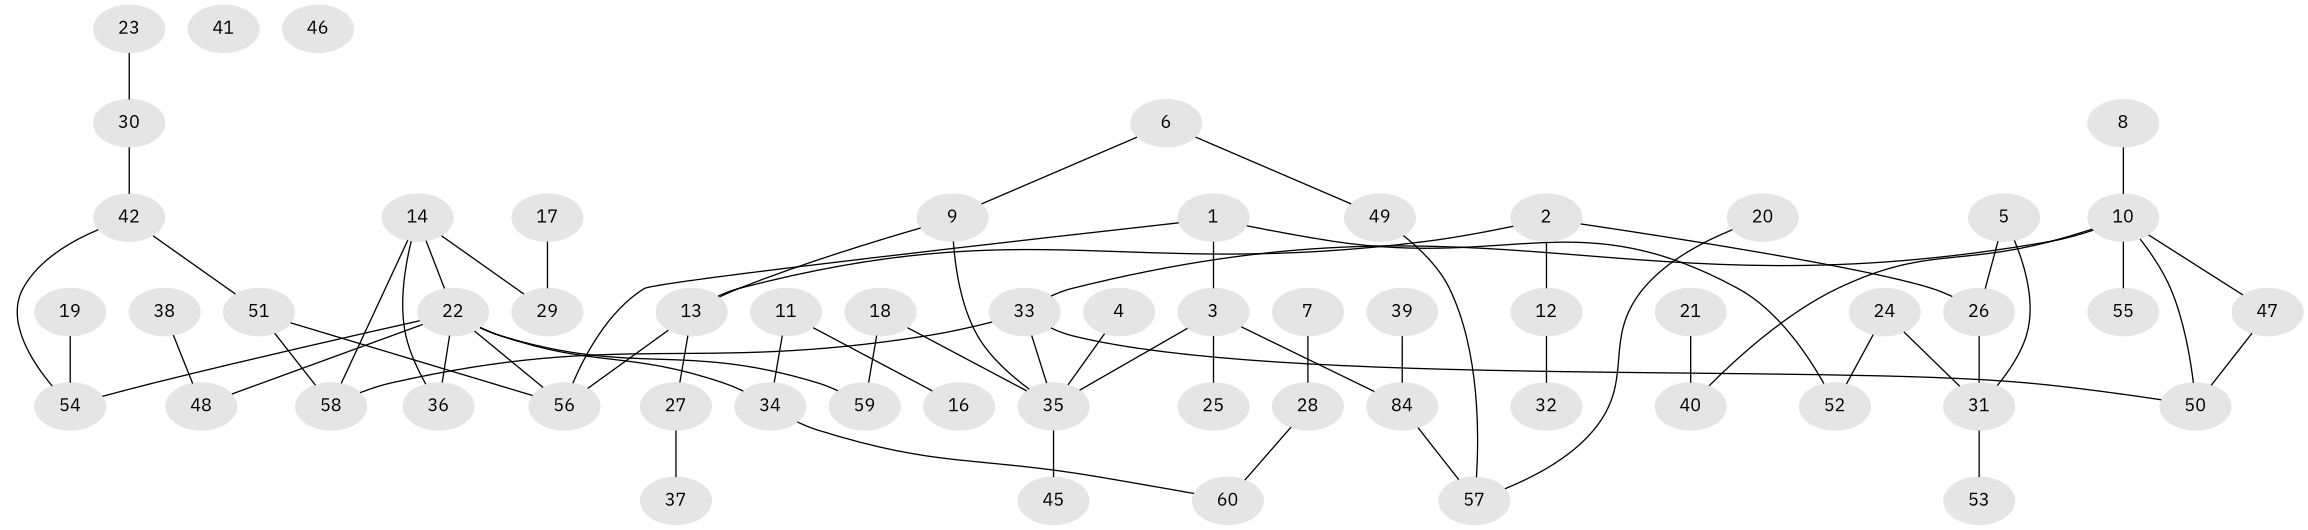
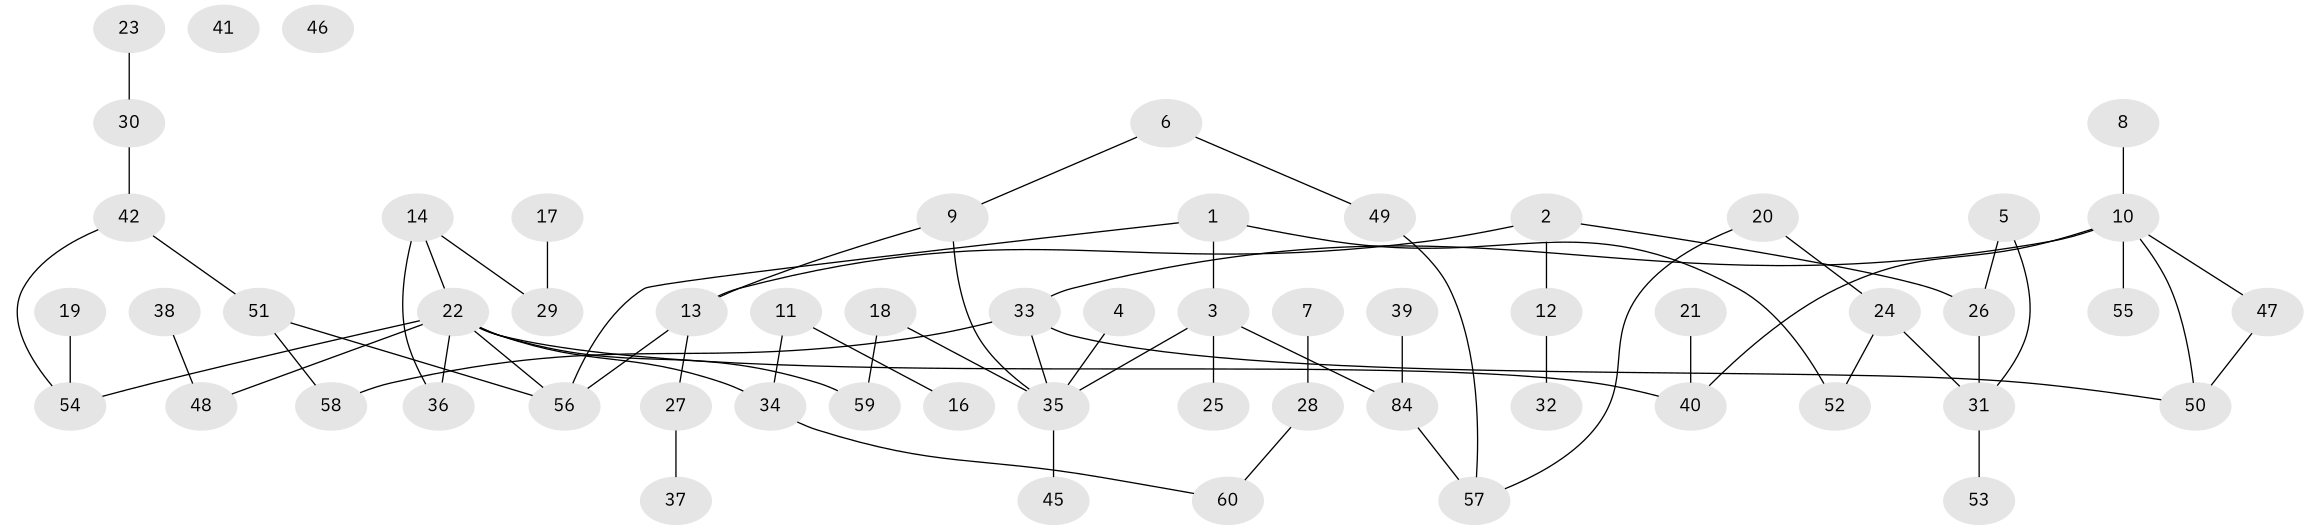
edge "20" -- "24": added
edge "14" -- "58": removed
edge "22" -- "40": added
